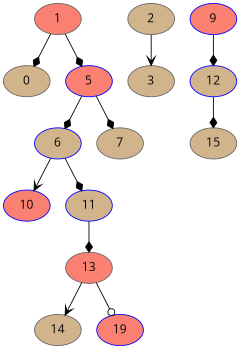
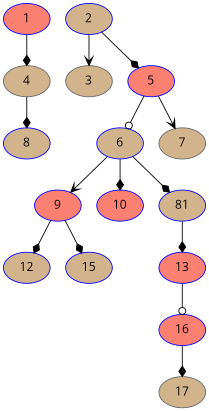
node "1": color gray40 -> blue
node "2": color gray40 -> blue
edge "1" -> "5": now "2" -> "5"
node "0": label "0" -> "4"
edge "12" -> "15": now "9" -> "15"
edge "5" -> "6": arrowhead diamond -> odot
edge "5" -> "7": arrowhead diamond -> vee
node "8": added
node "15": color gray40 -> blue
edge "6" -> "10": arrowhead vee -> diamond
edge "6" -> "9": added
node "11": label "11" -> "81"
node "13": color gray40 -> blue
node "14": removed
node "19": label "19" -> "16"
node "17": added
